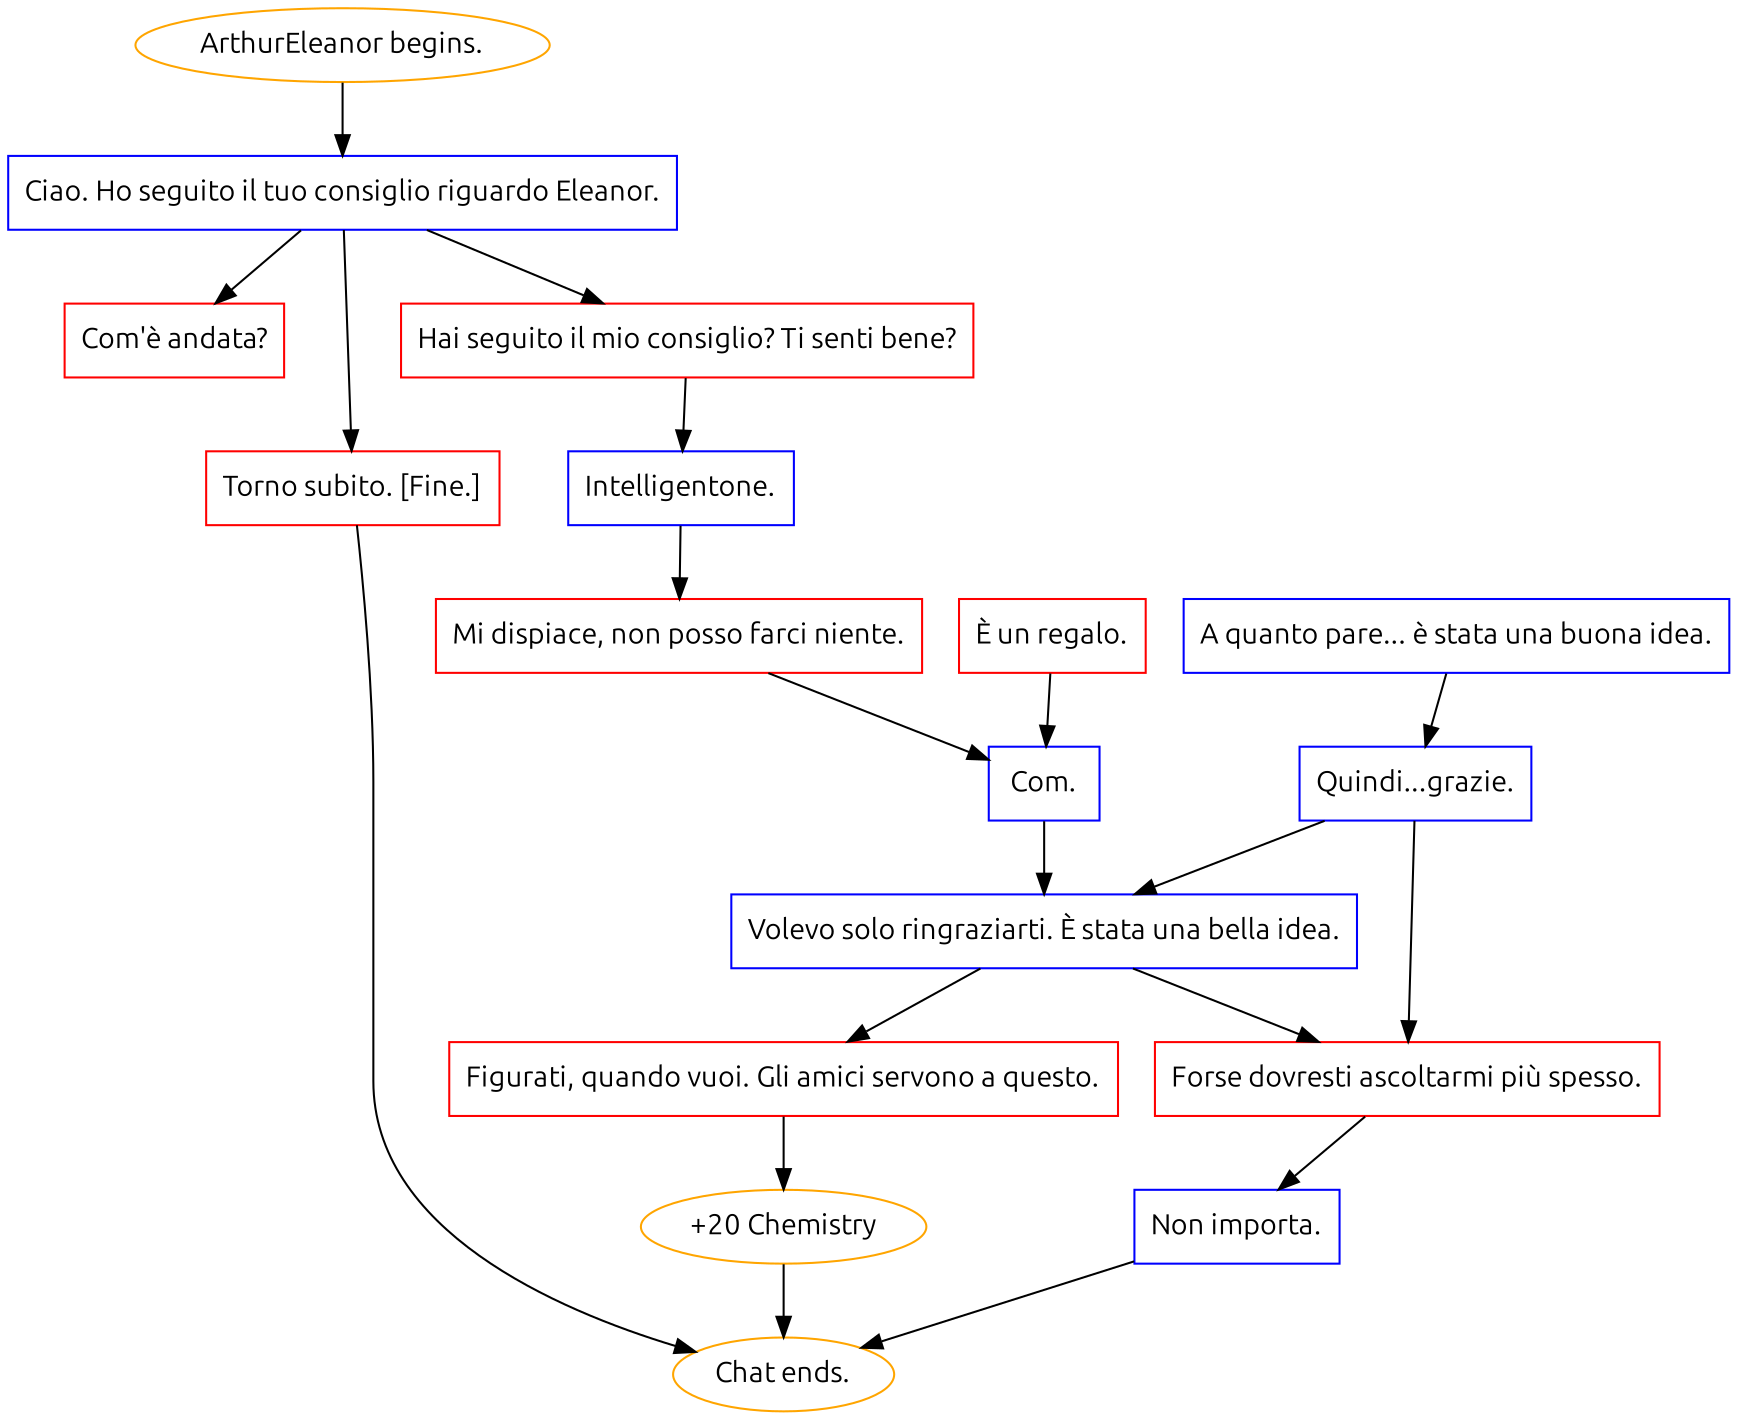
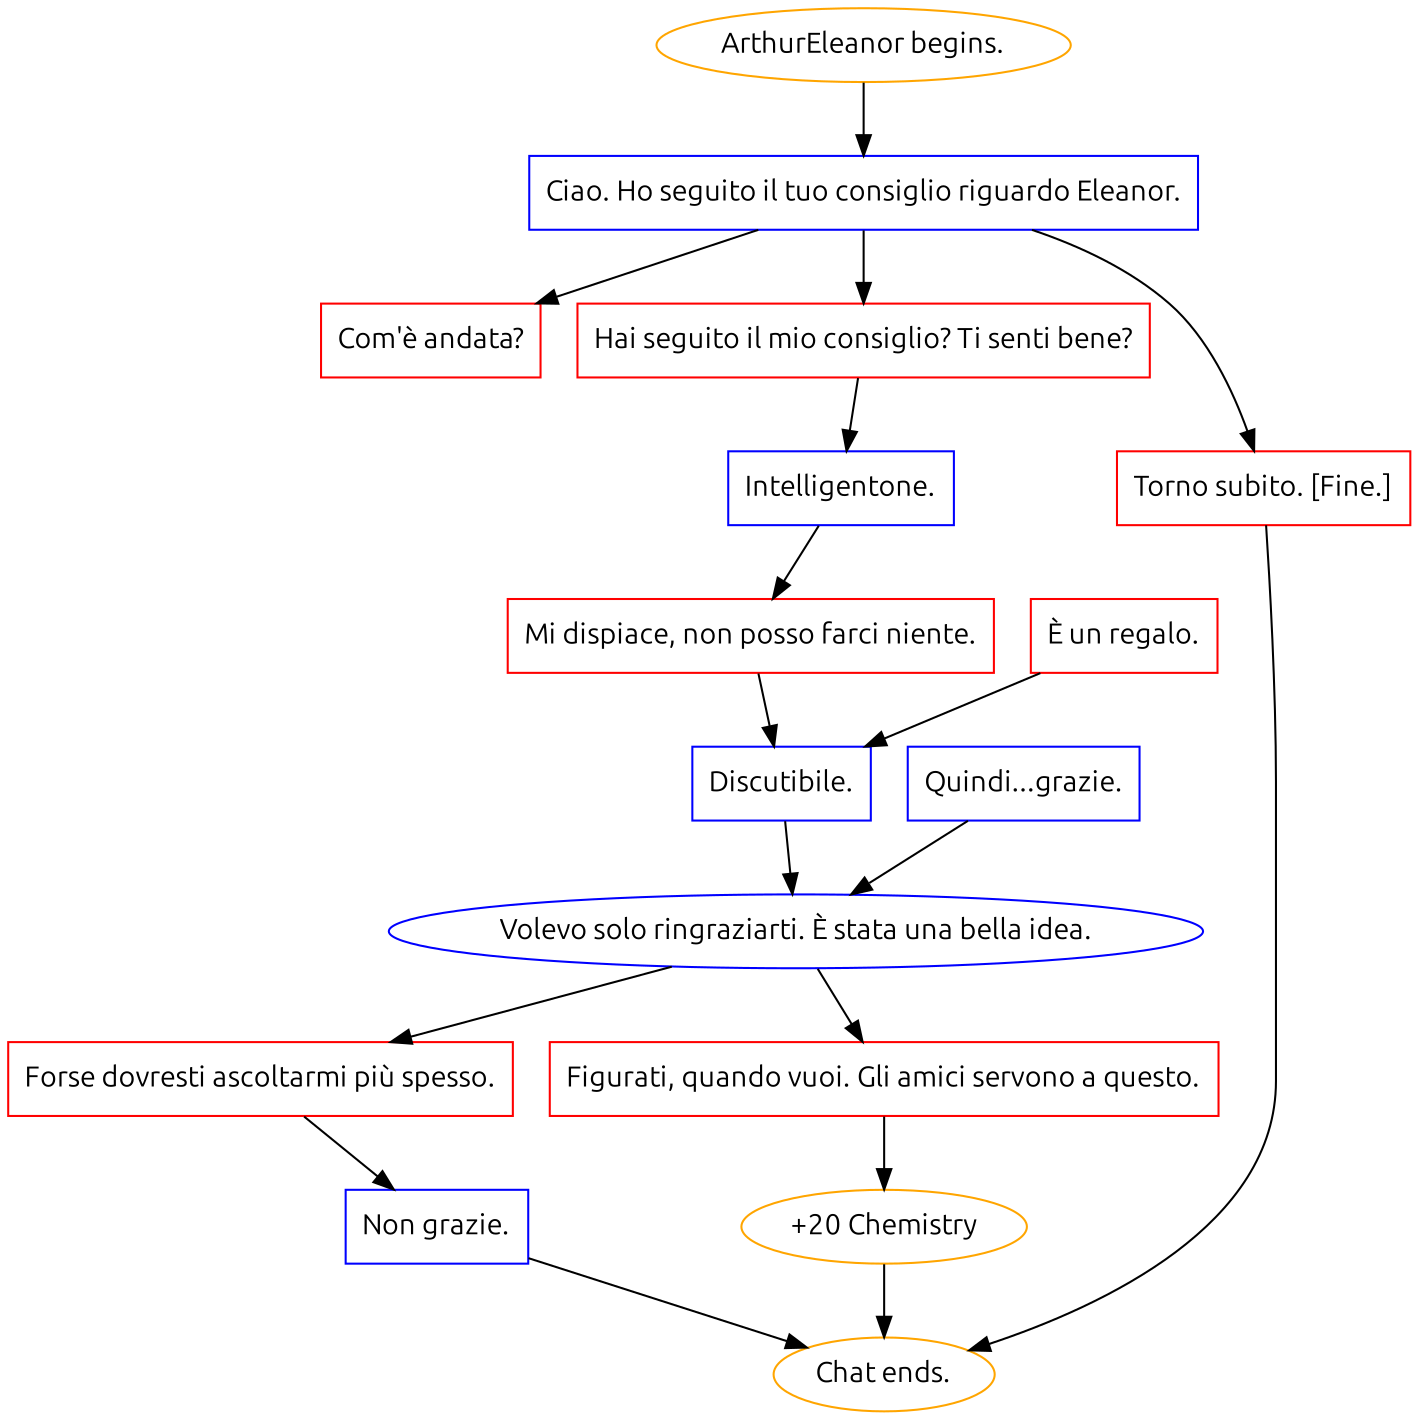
node "A quanto pare... è stata una buona idea.": removed
node "Com.": label "Com." -> "Discutibile."
edge "Quindi...grazie." -> "Forse dovresti ascoltarmi più spesso.": removed
node "Volevo solo ringraziarti. È stata una bella idea.": shape box -> ellipse
node "Non importa.": label "Non importa." -> "Non grazie."
